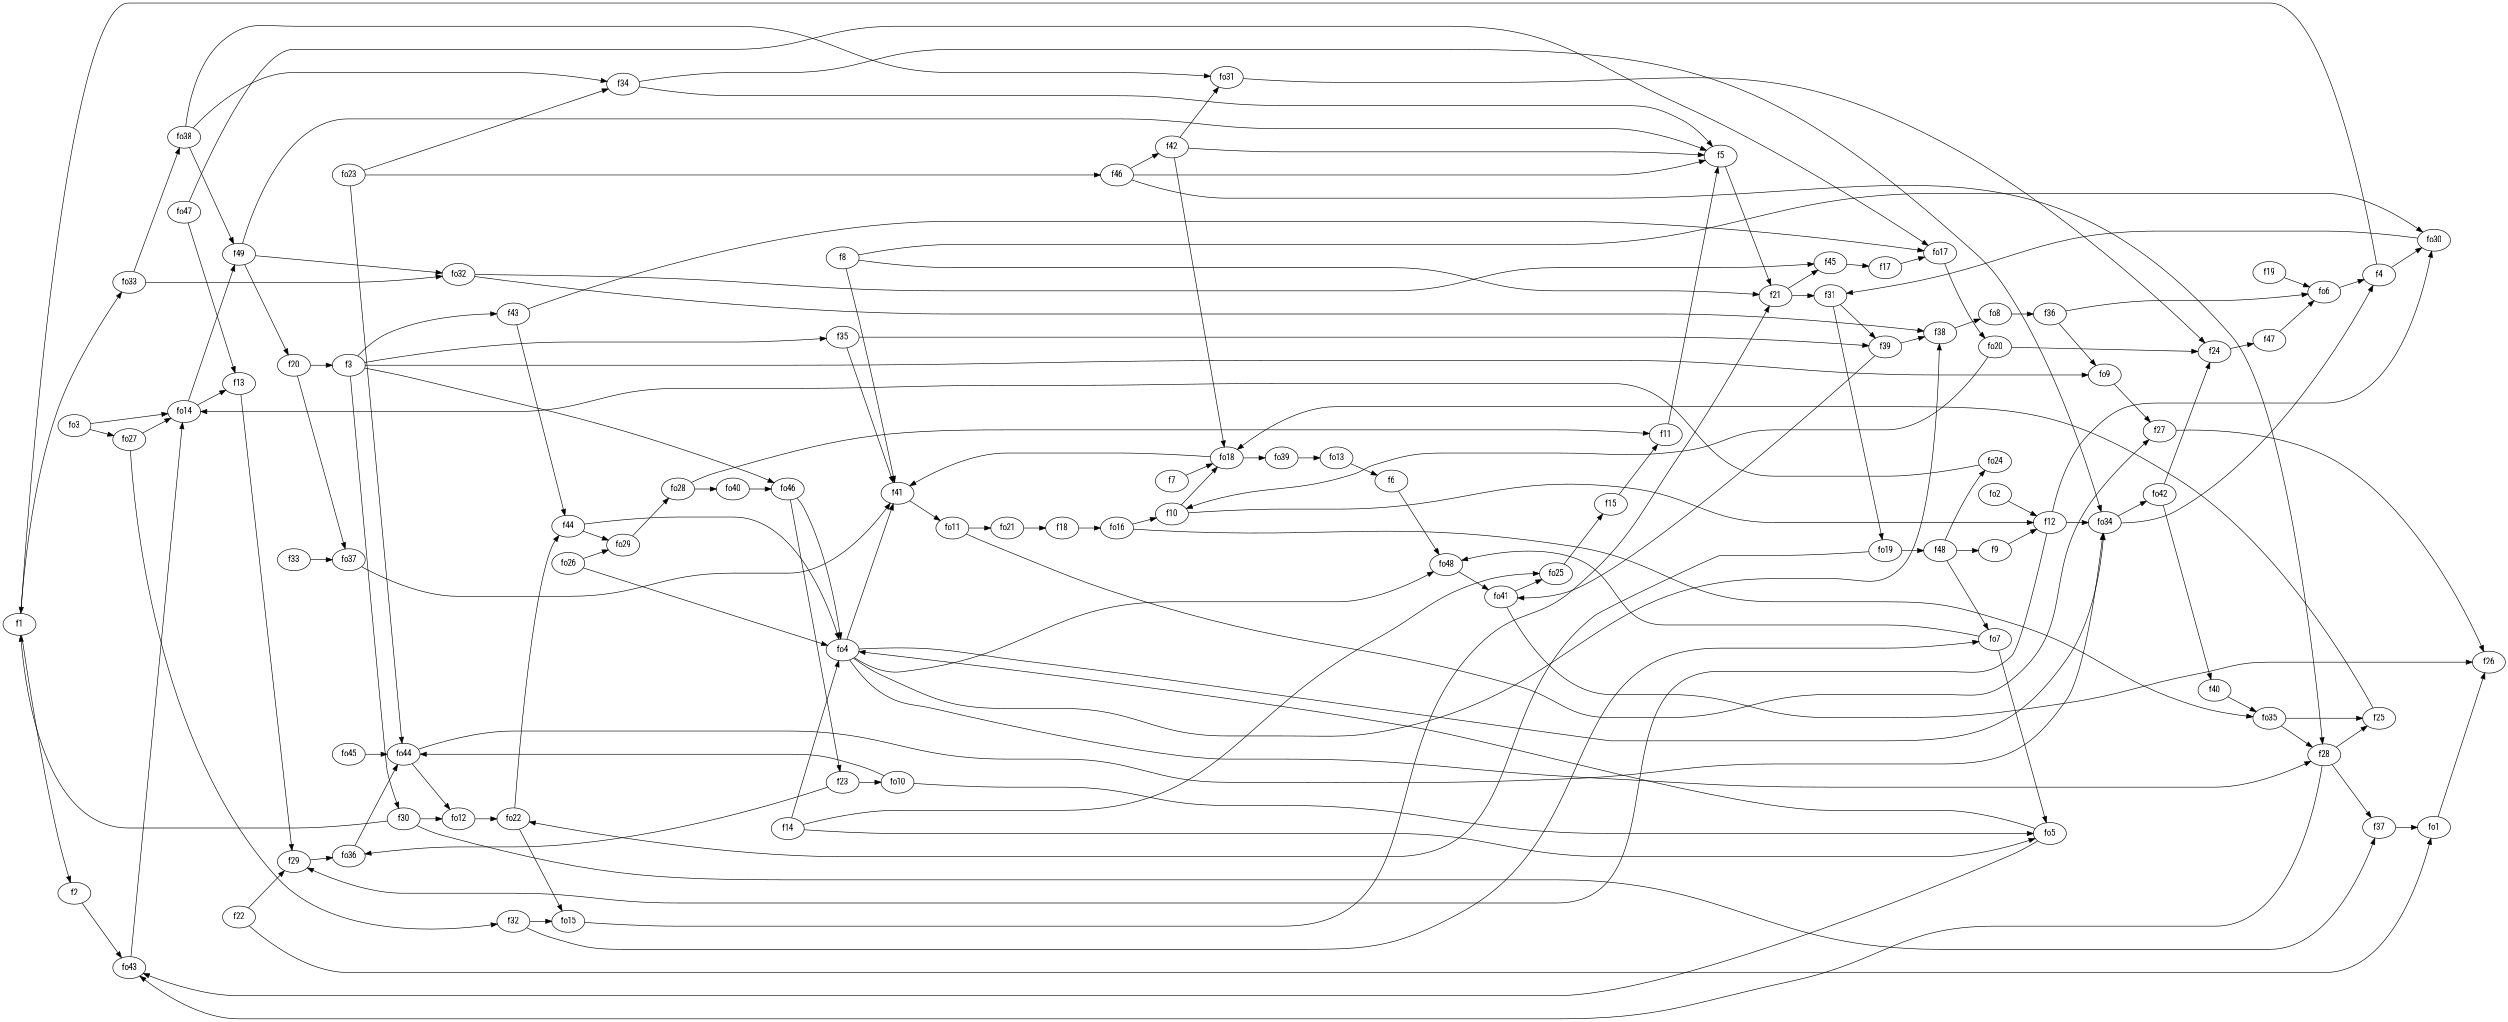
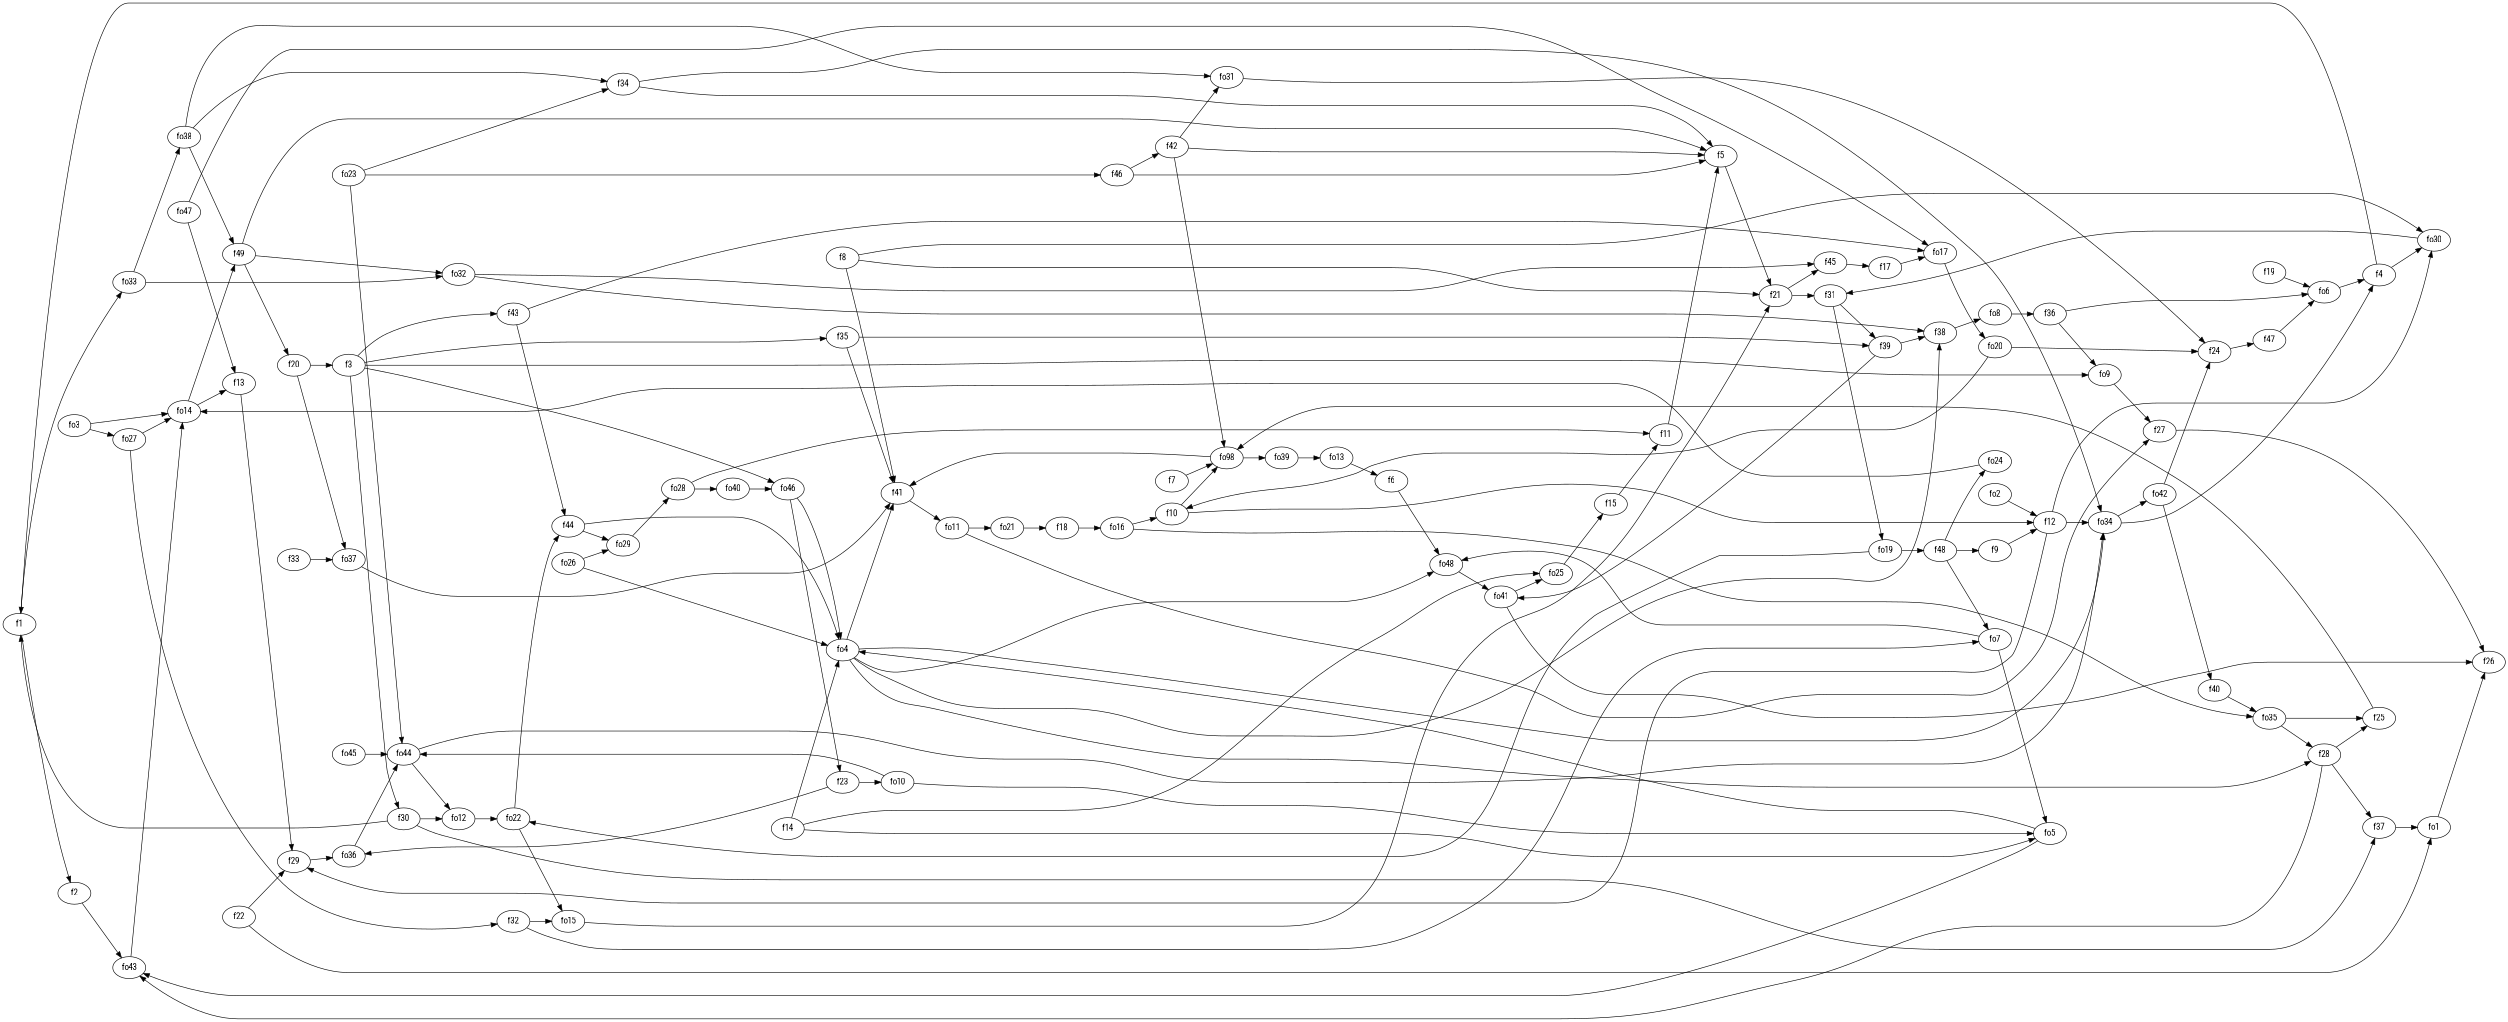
edge "f46" -> "f28": removed
node "fo18": label "fo18" -> "fo98"
